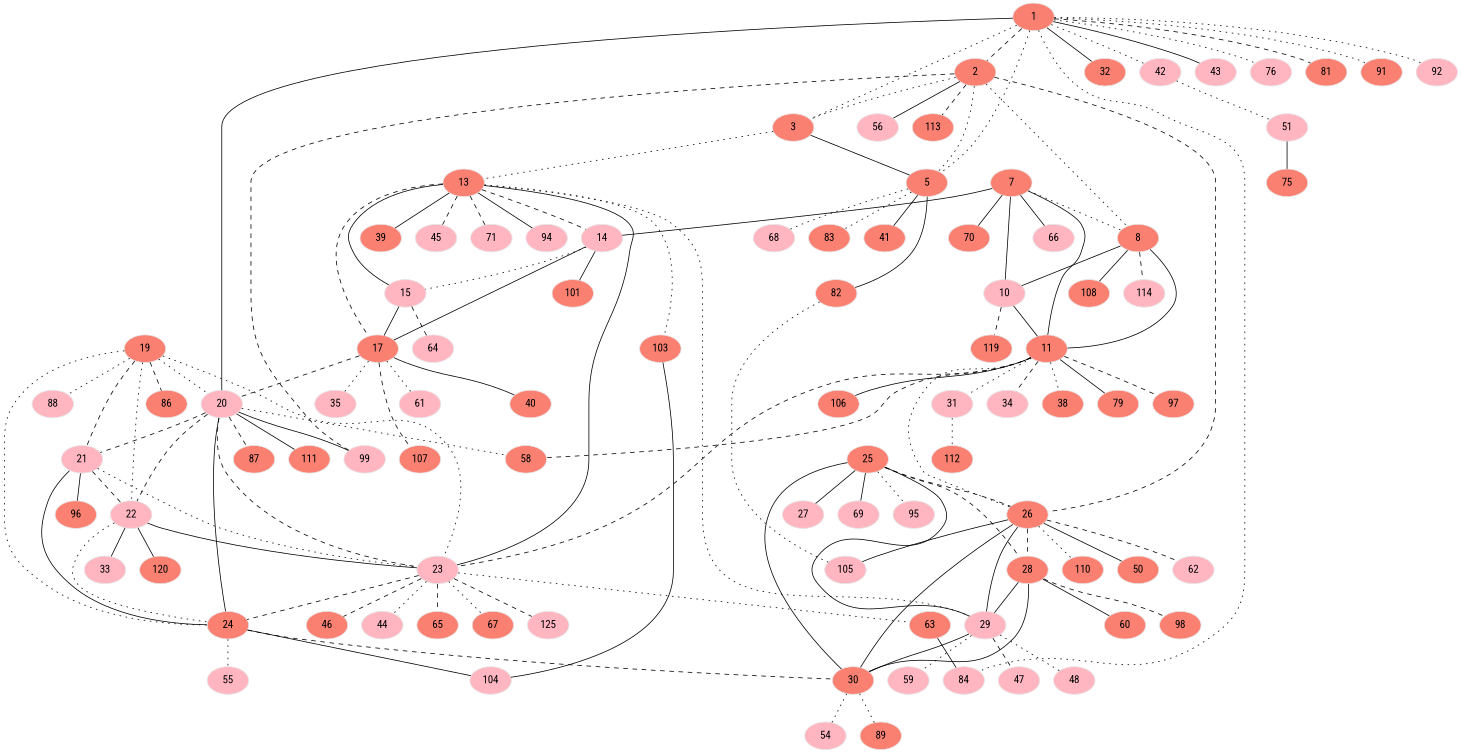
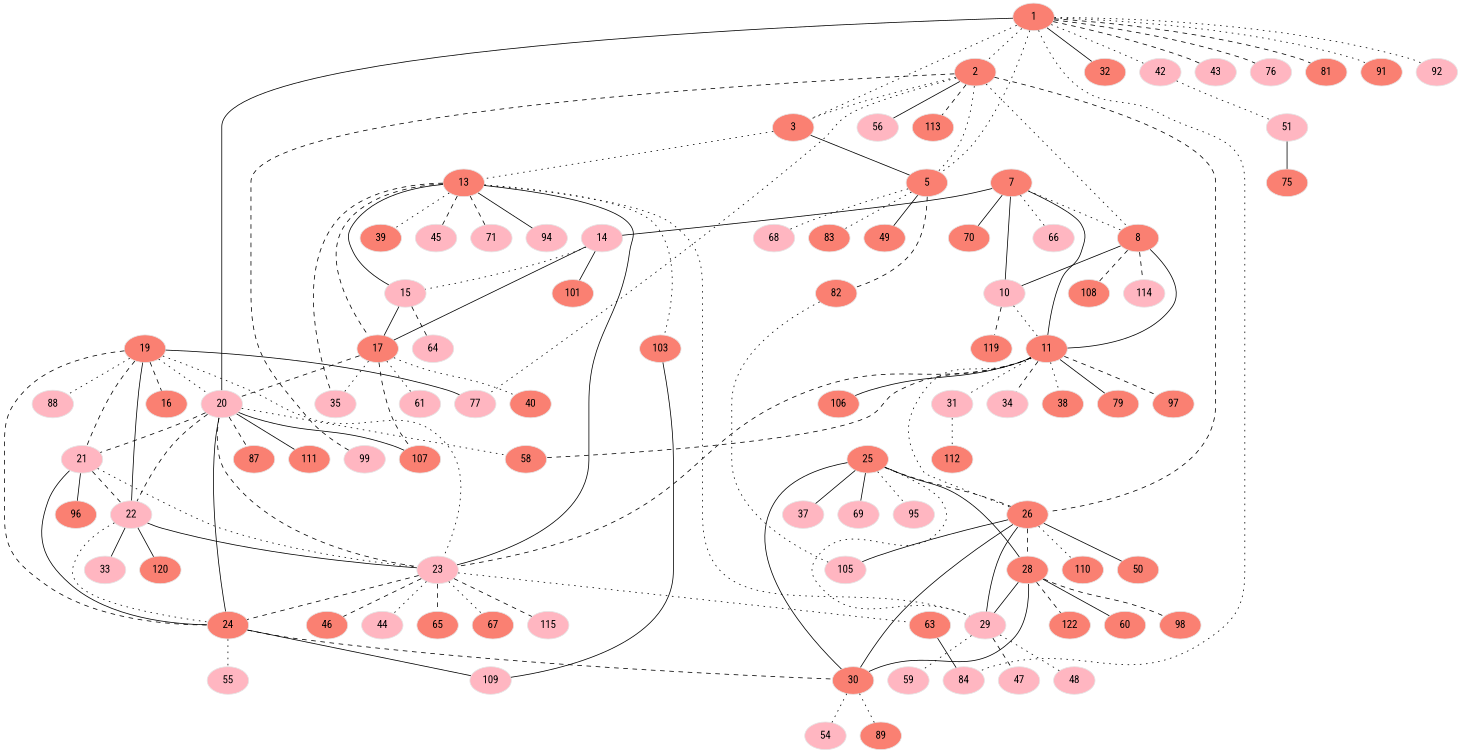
edge "1" -- "76": style dotted -> dashed
edge "1" -- "43": style solid -> dashed
edge "1" -- "2": style dashed -> dotted
edge "13" -- "14": now "13" -- "35"
edge "13" -- "39": style solid -> dotted
edge "7" -- "66": style solid -> dotted
node "41": label "41" -> "49"
edge "5" -- "82": style solid -> dashed
edge "8" -- "108": style solid -> dashed
edge "10" -- "11": style solid -> dotted
edge "17" -- "40": style solid -> dotted
node "86": label "86" -> "16"
node "77": added
edge "19" -- "22": style dotted -> solid
edge "20" -- "99": now "20" -- "107"
edge "25" -- "28": style dashed -> solid
node "27": label "27" -> "37"
edge "19" -- "24": style dotted -> dashed
edge "25" -- "29": style solid -> dotted
node "62": removed
node "125": label "125" -> "115"
node "122": added
edge "29" -- "30": removed
node "104": label "104" -> "109"
